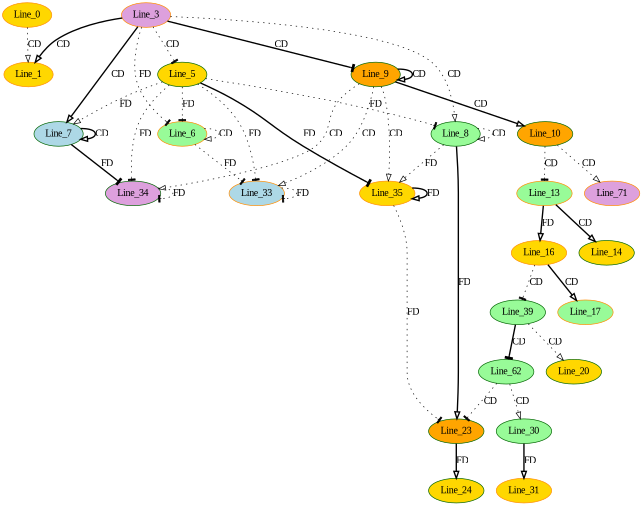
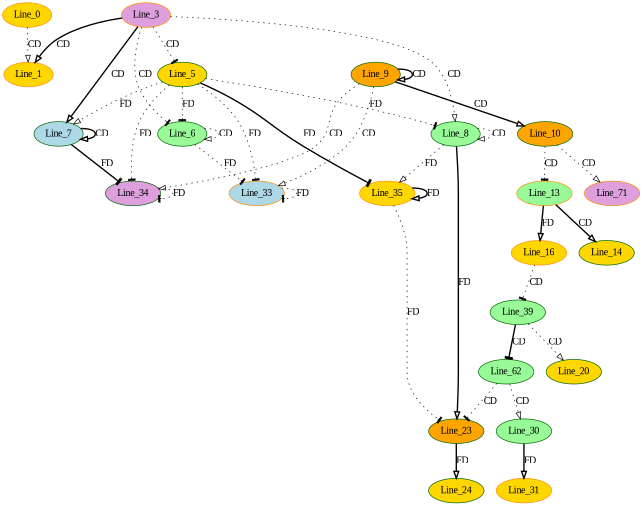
edge "Line_3" -> "Line_9": removed, label "CD"
edge "Line_3" -> "Line_6": label "FD" -> "CD"
edge "Line_9" -> "Line_35": removed, label "CD"
node "Line_6": color darkorange -> darkgreen
node "Line_17": removed
